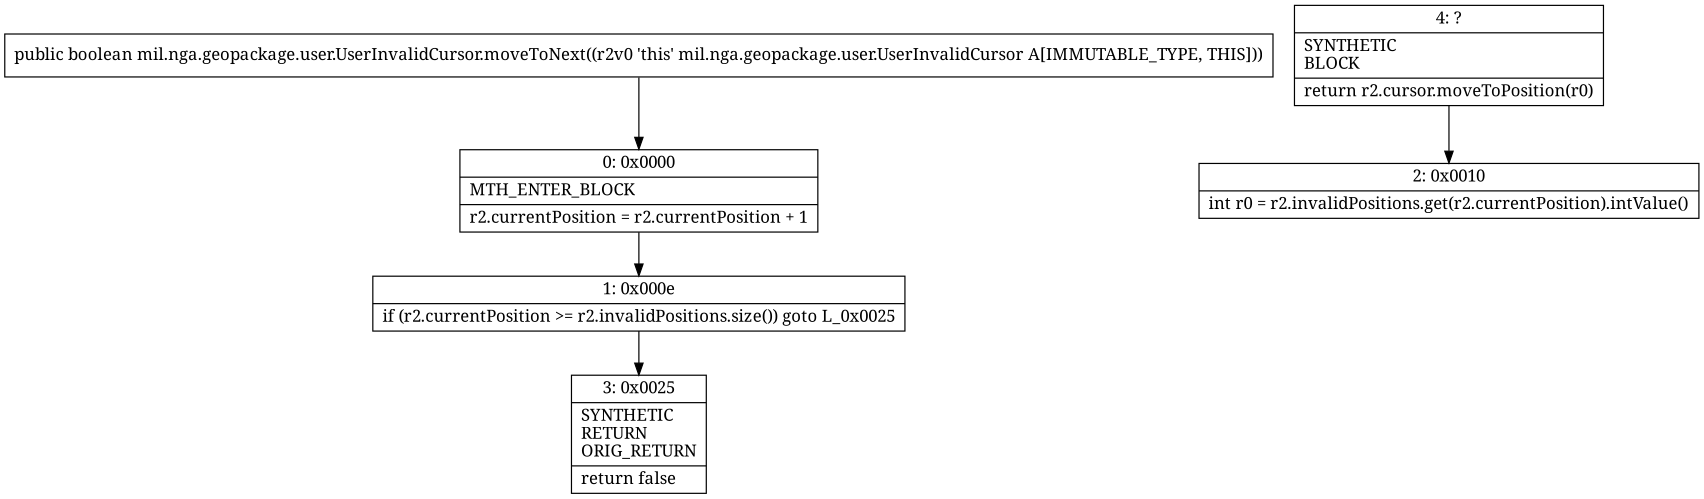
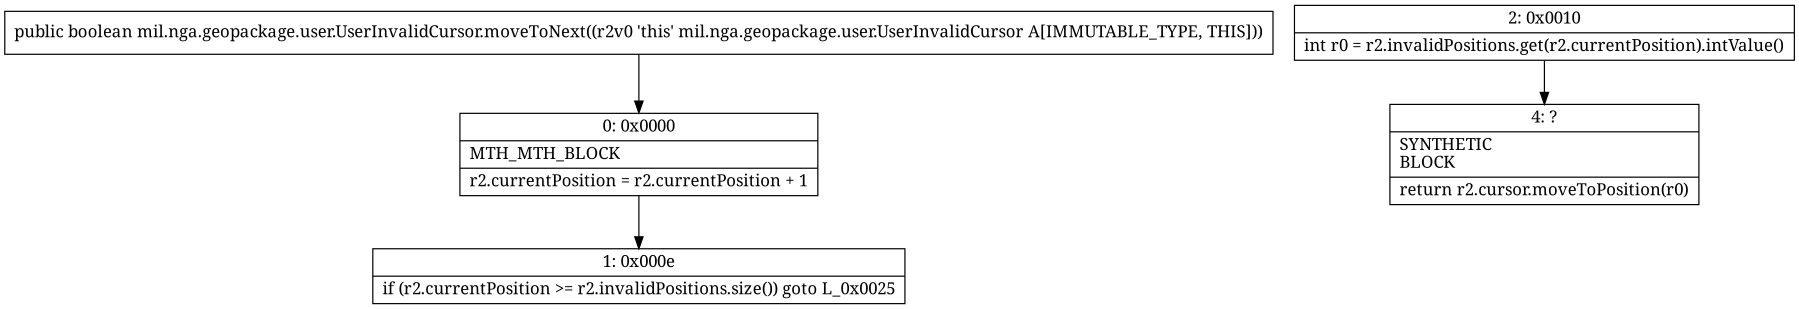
edge "4: ?" -> "2: 0x0010": reversed
node "0: 0x0000": text "MTH_ENTER_BLOCK" -> "MTH_MTH_BLOCK"
node "3: 0x0025": removed
